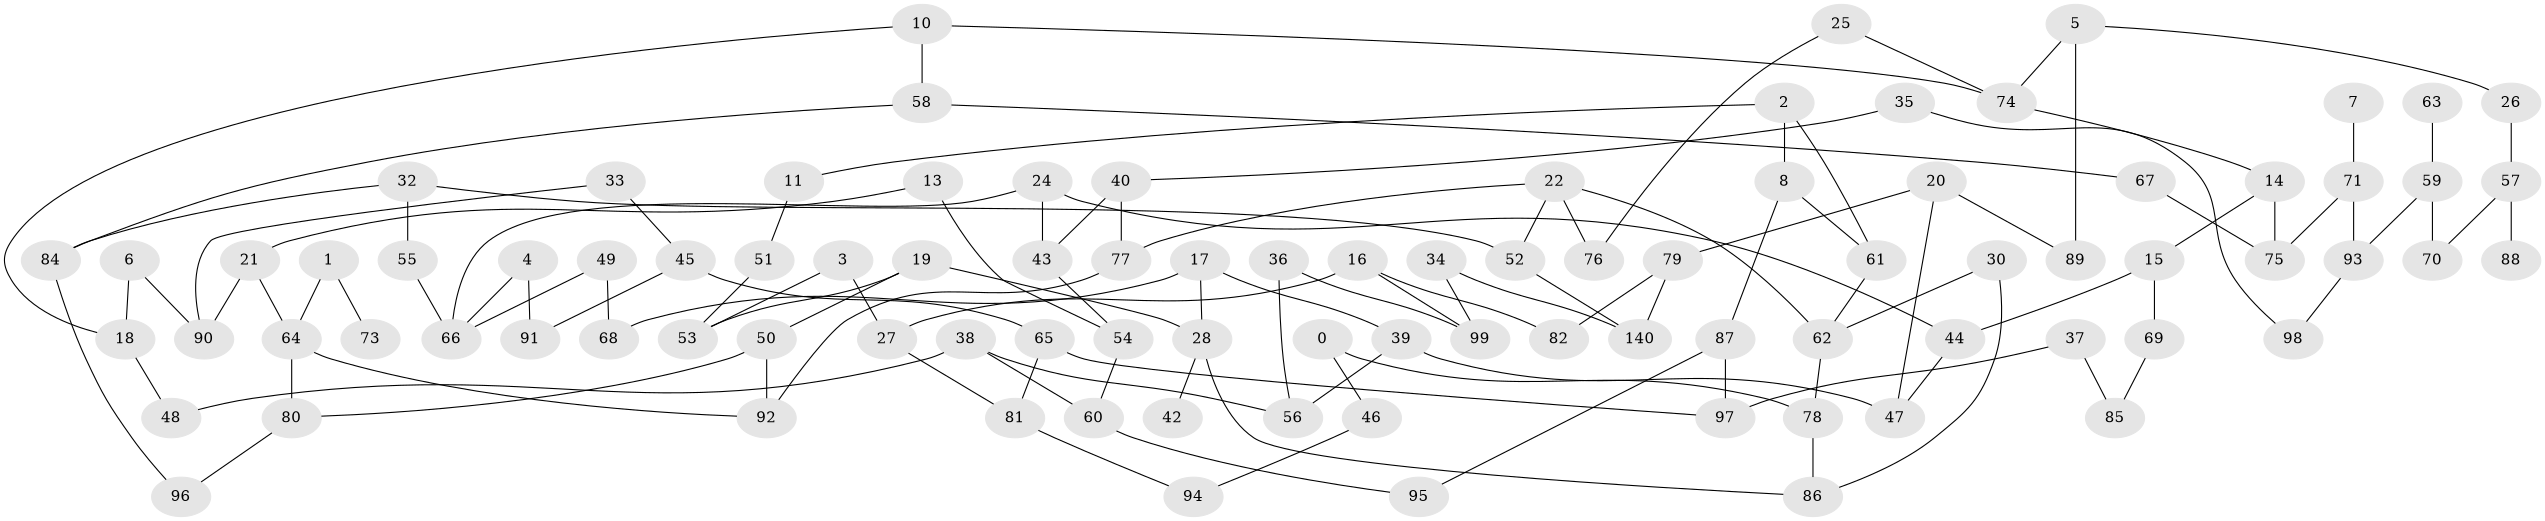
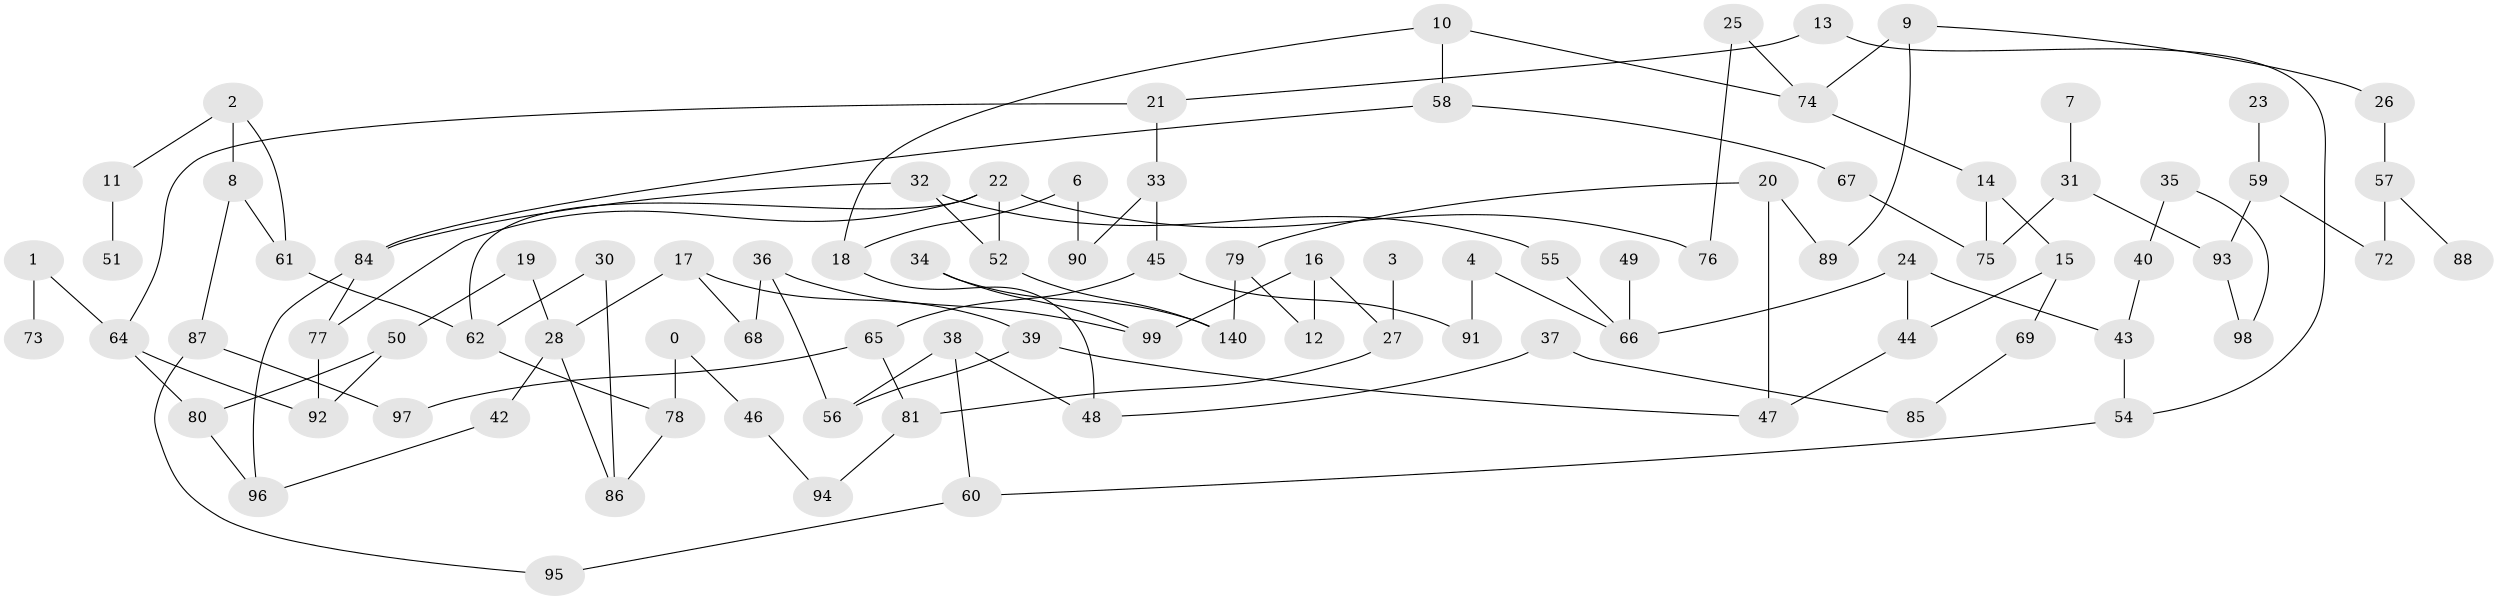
node "5": label "5" -> "9"
node "63": label "63" -> "23"
node "71": label "71" -> "31"
edge "40" -- "77": now "84" -- "77"
node "70": label "70" -> "72"
edge "49" -- "68": now "36" -- "68"
edge "21" -- "90": now "21" -- "33"
node "53": removed
node "82": label "82" -> "12"
edge "37" -- "97": now "37" -- "48"
edge "42" -- "96": added
